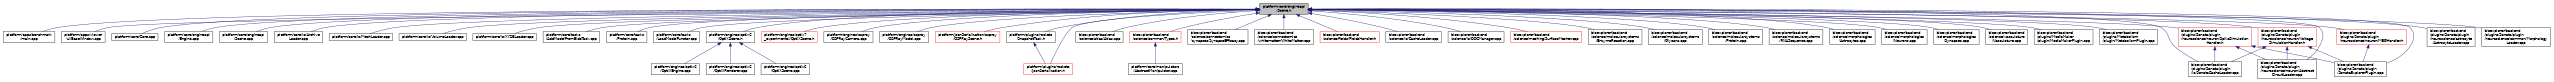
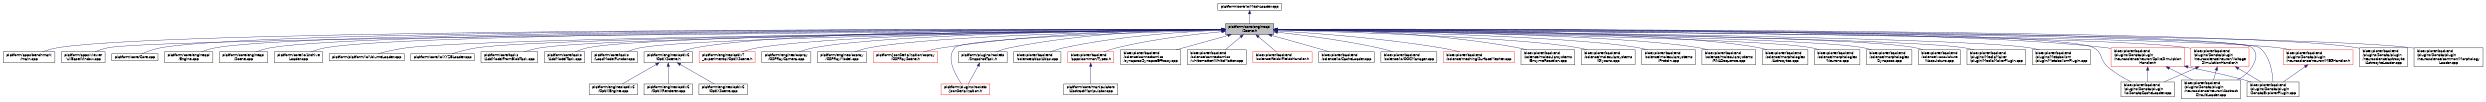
edge "platform/core/io/MeshLoader.cpp" -> "platform/core/engineapi /Scene.h": reversed
node "platform/core/io/VolumeLoader.cpp": label "platform/core/io/VolumeLoader.cpp" -> "platform/platform/io/VolumeLoader.cpp"
node "platform/core/tasks /Protein.cpp": label "platform/core/tasks /Protein.cpp" -> "platform/core/tasks /AddModelTask.cpp"
node "bioexplorer/backend /science/common/Types.h": label "bioexplorer/backend /science/common/Types.h" -> "bioexplorer/backend /apps/common/Types.h"
